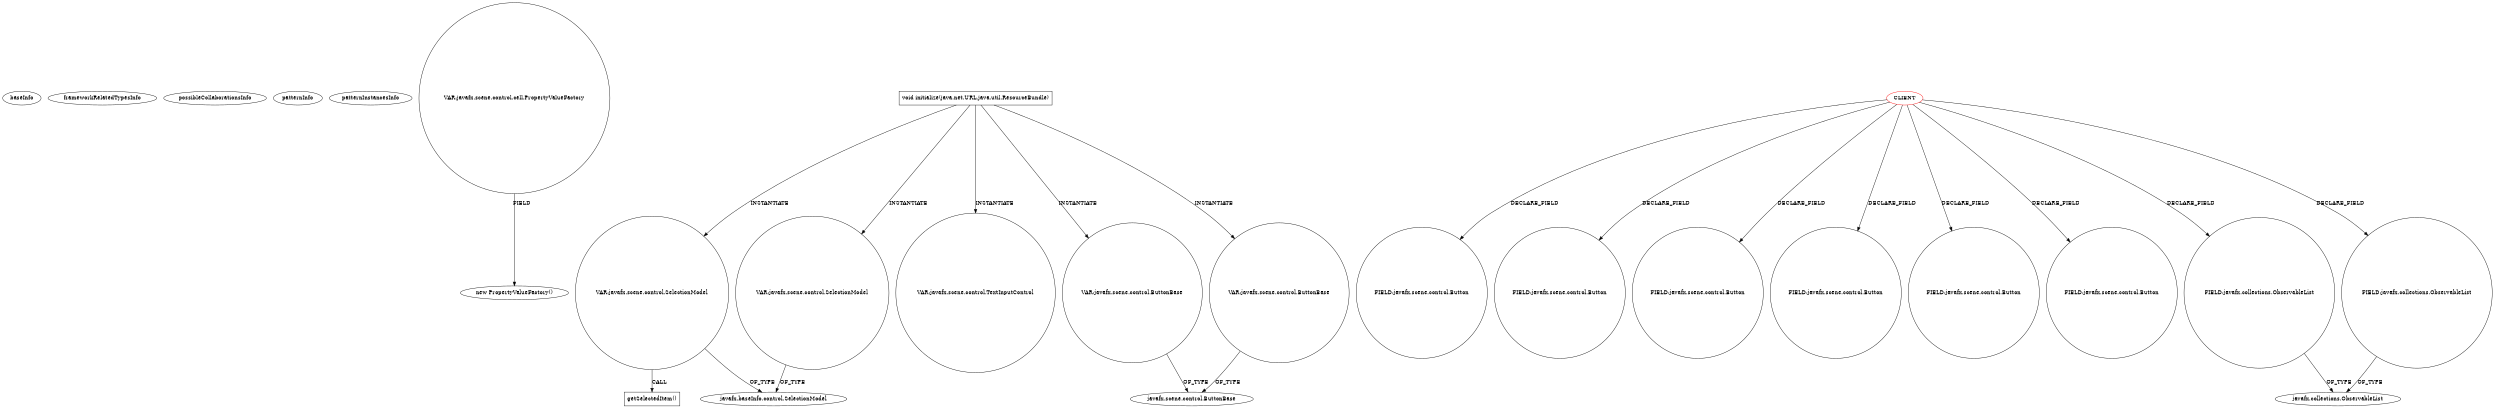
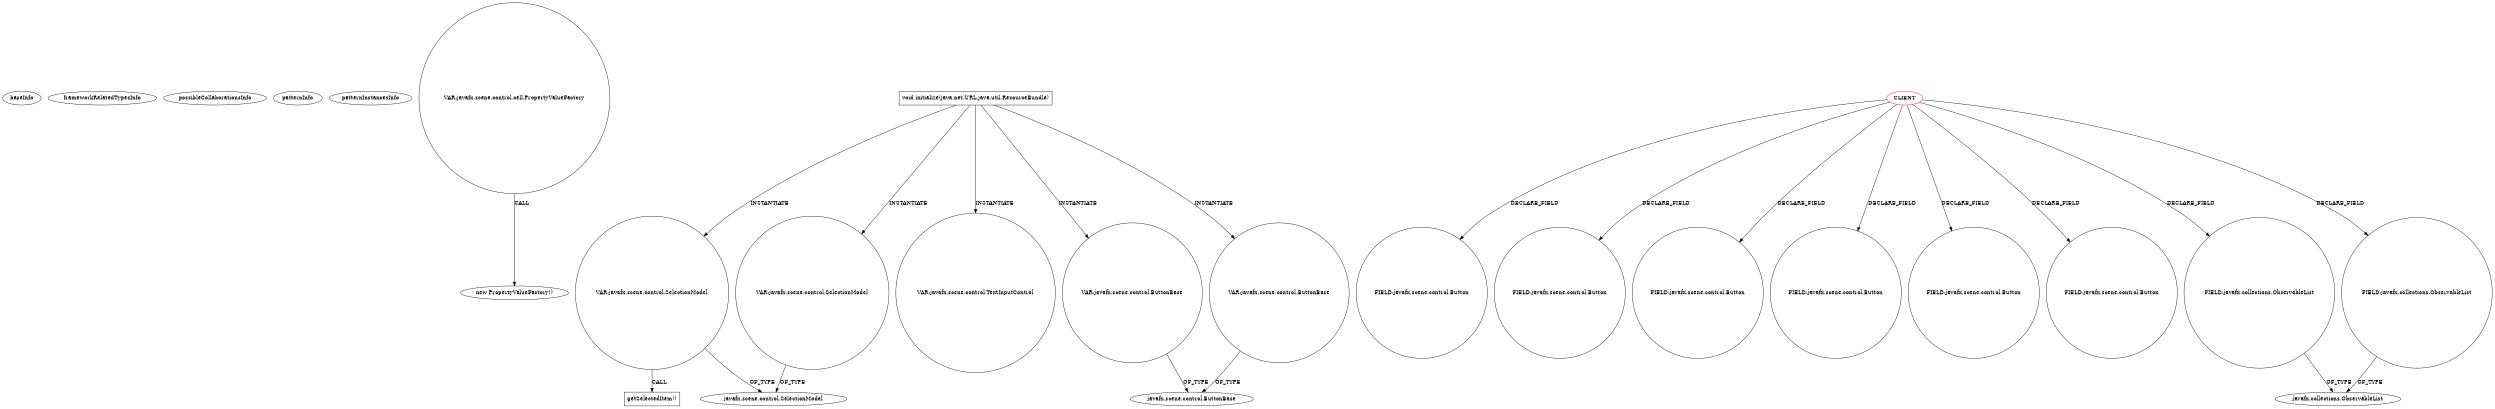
edge "VAR:javafx.scene.control.cell.PropertyValueFactory" -> "new PropertyValueFactory()": label "FIELD" -> "CALL"
node "javafx.baseInfo.control.SelectionModel": label "javafx.baseInfo.control.SelectionModel" -> "javafx.scene.control.SelectionModel"
